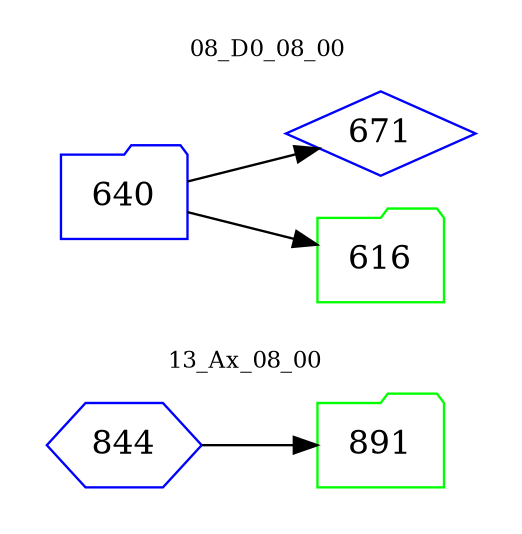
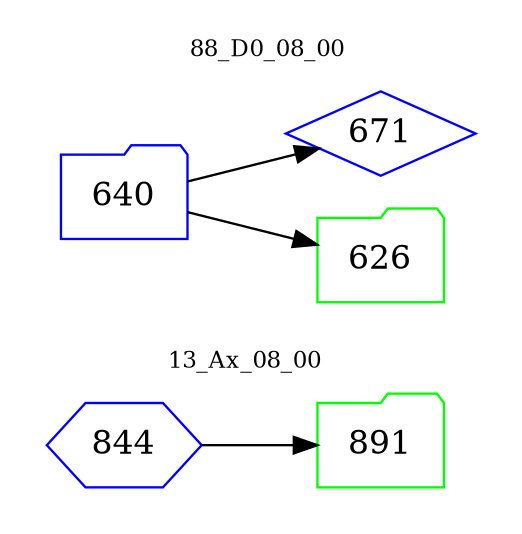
cluster "08_D0_08_00": label "08_D0_08_00" -> "88_D0_08_00"
node "616": label "616" -> "626"
